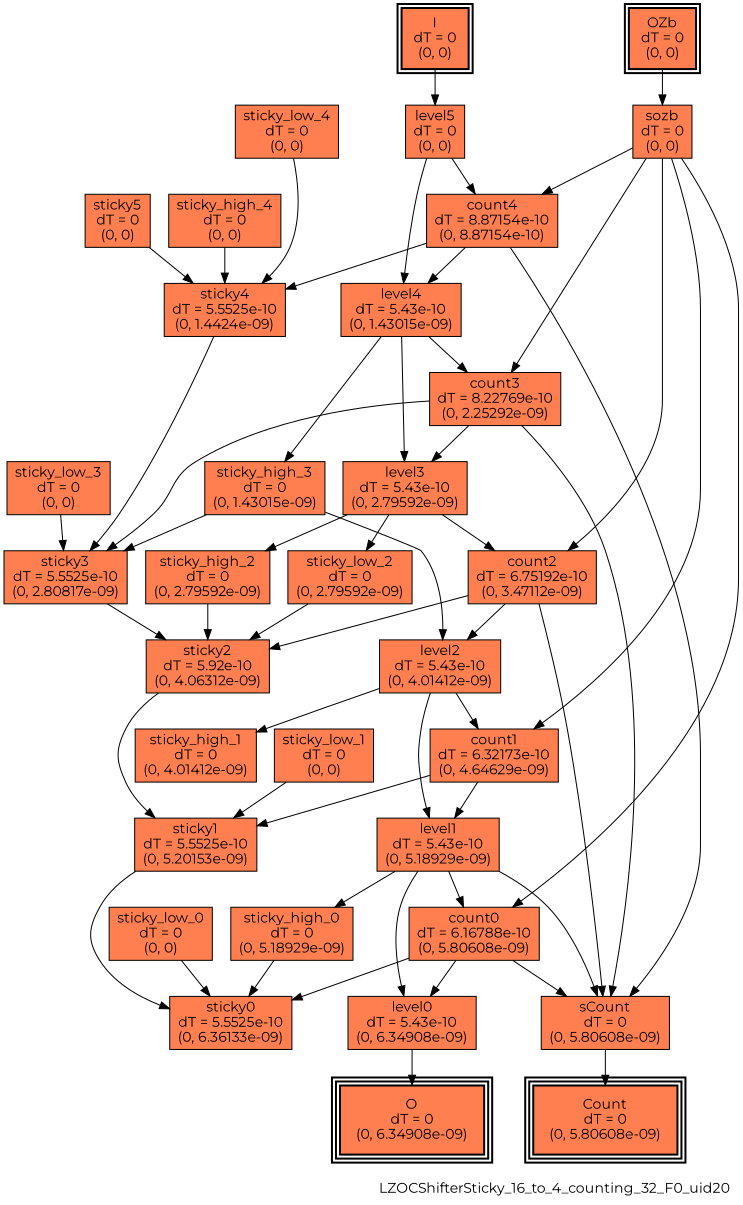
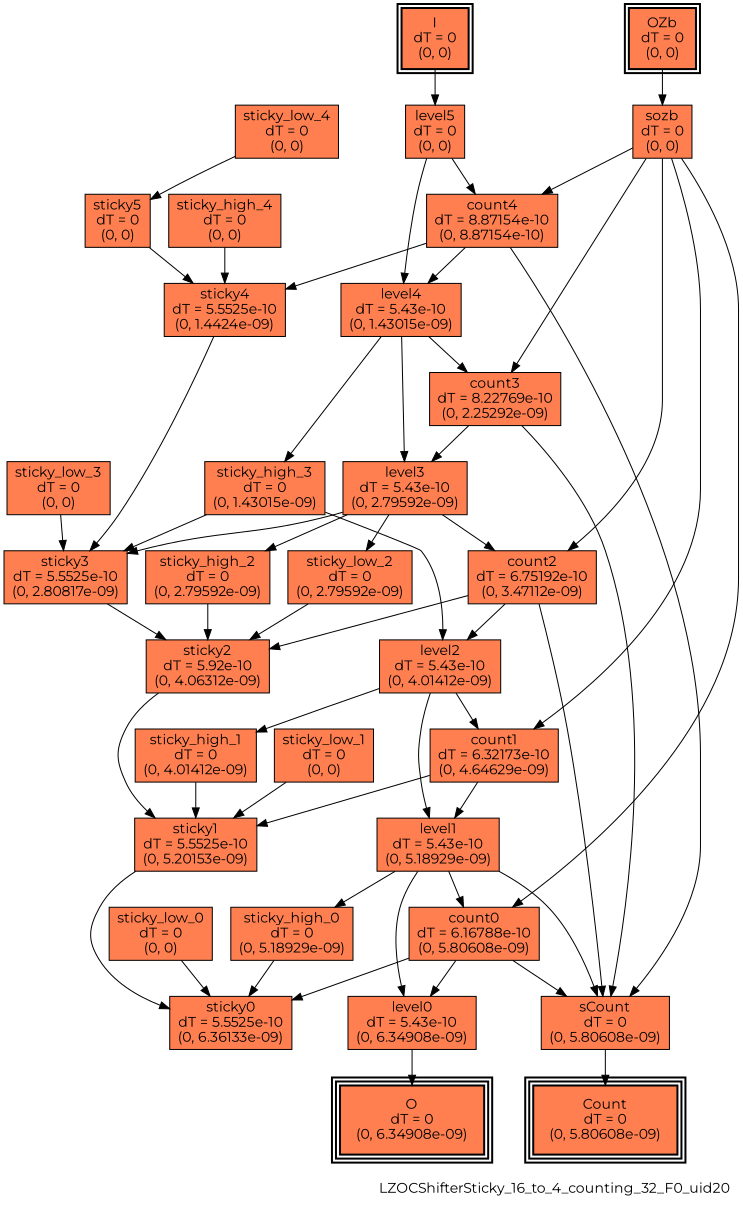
edge "sticky_low_4 dT = 0 (0, 0)" -> "sticky4 dT = 5.5525e-10 (0, 1.4424e-09)": now "sticky_low_4 dT = 0 (0, 0)" -> "sticky5 dT = 0 (0, 0)"
edge "count3 dT = 8.22769e-10 (0, 2.25292e-09)" -> "sticky3 dT = 5.5525e-10 (0, 2.80817e-09)": now "level3 dT = 5.43e-10 (0, 2.79592e-09)" -> "sticky3 dT = 5.5525e-10 (0, 2.80817e-09)"
edge "sticky_high_1 dT = 0 (0, 4.01412e-09)" -> "sticky1 dT = 5.5525e-10 (0, 5.20153e-09)": added
